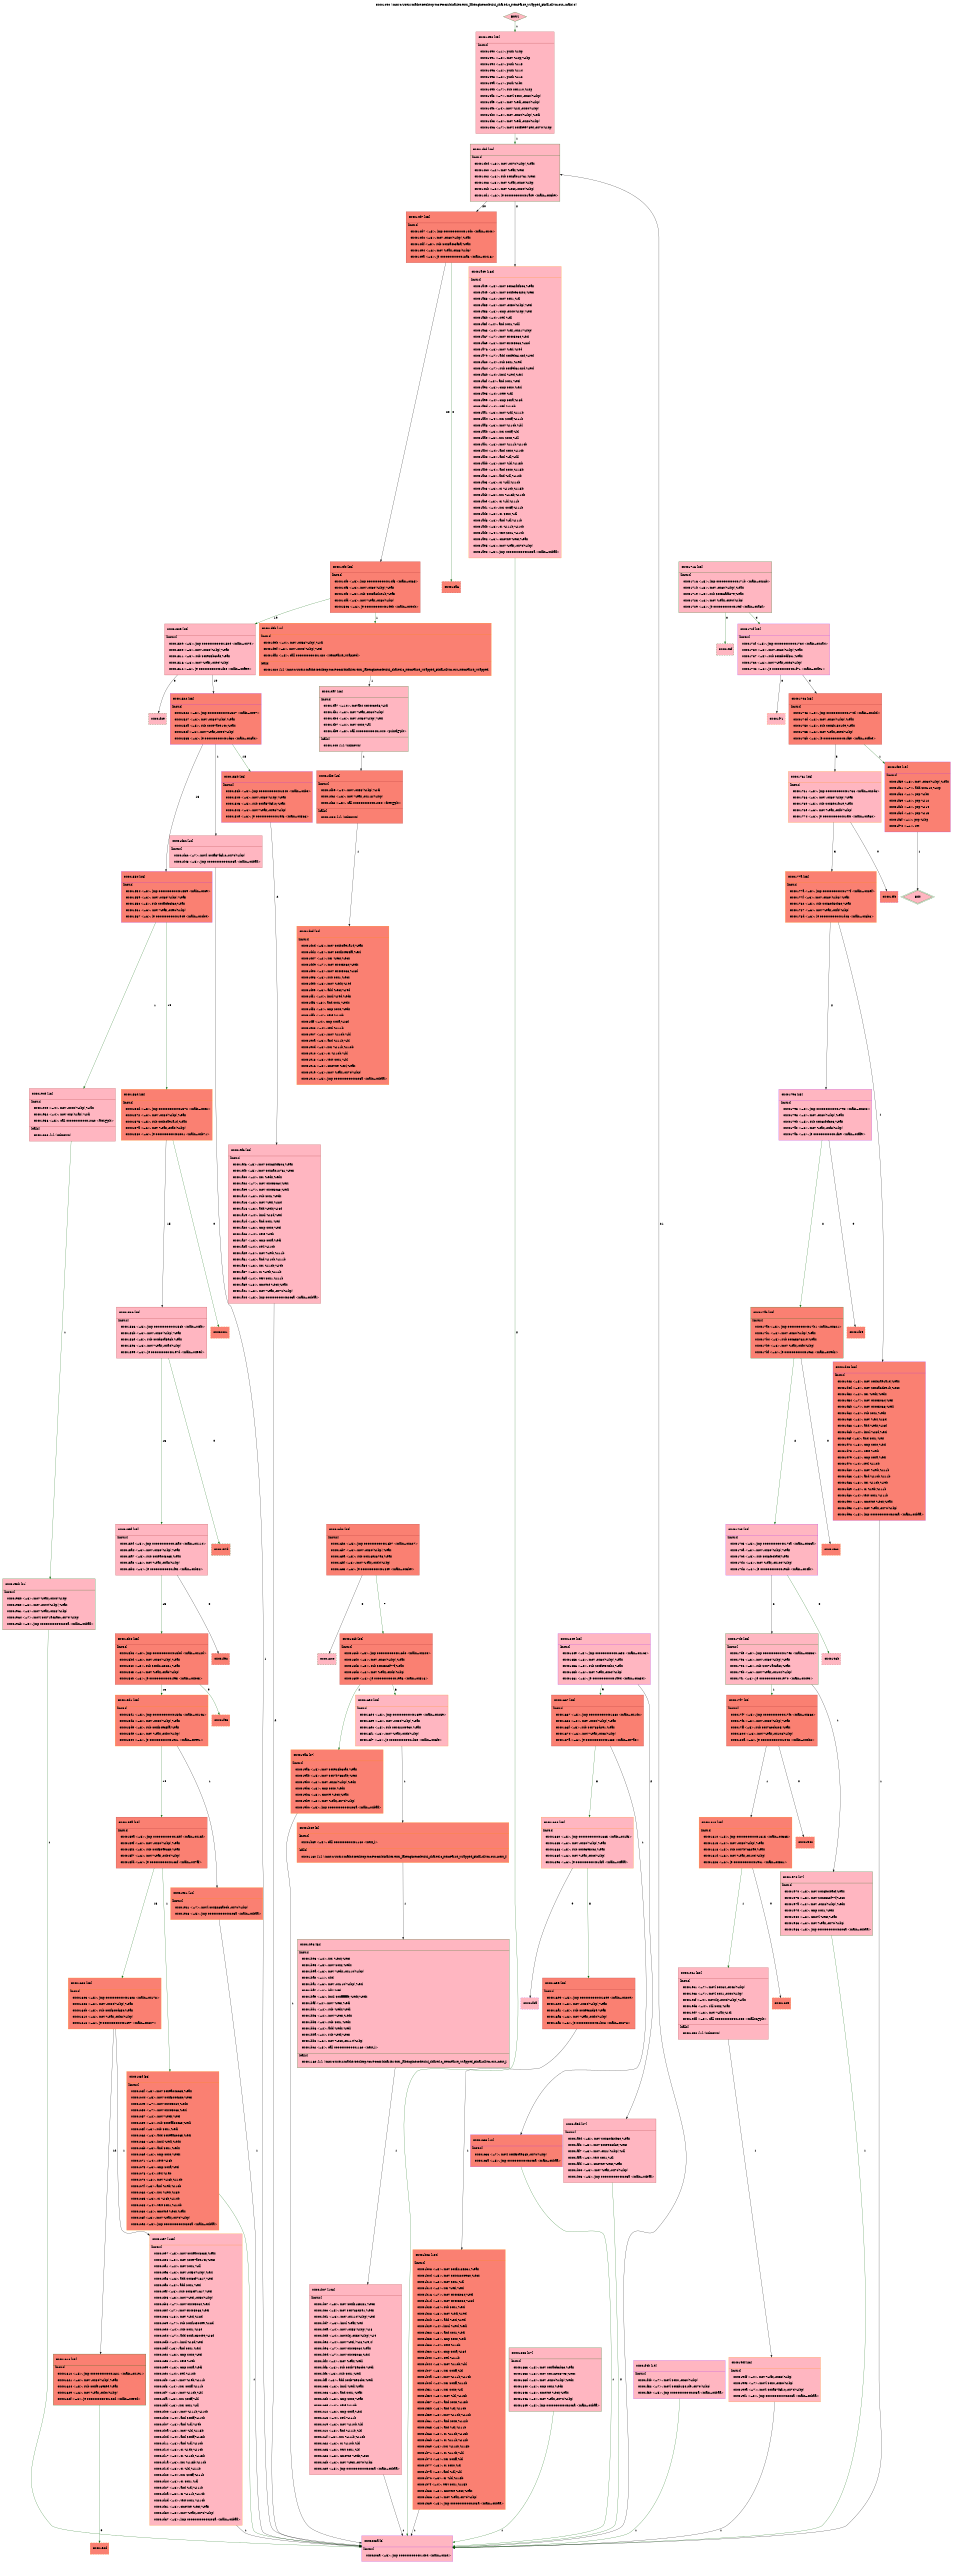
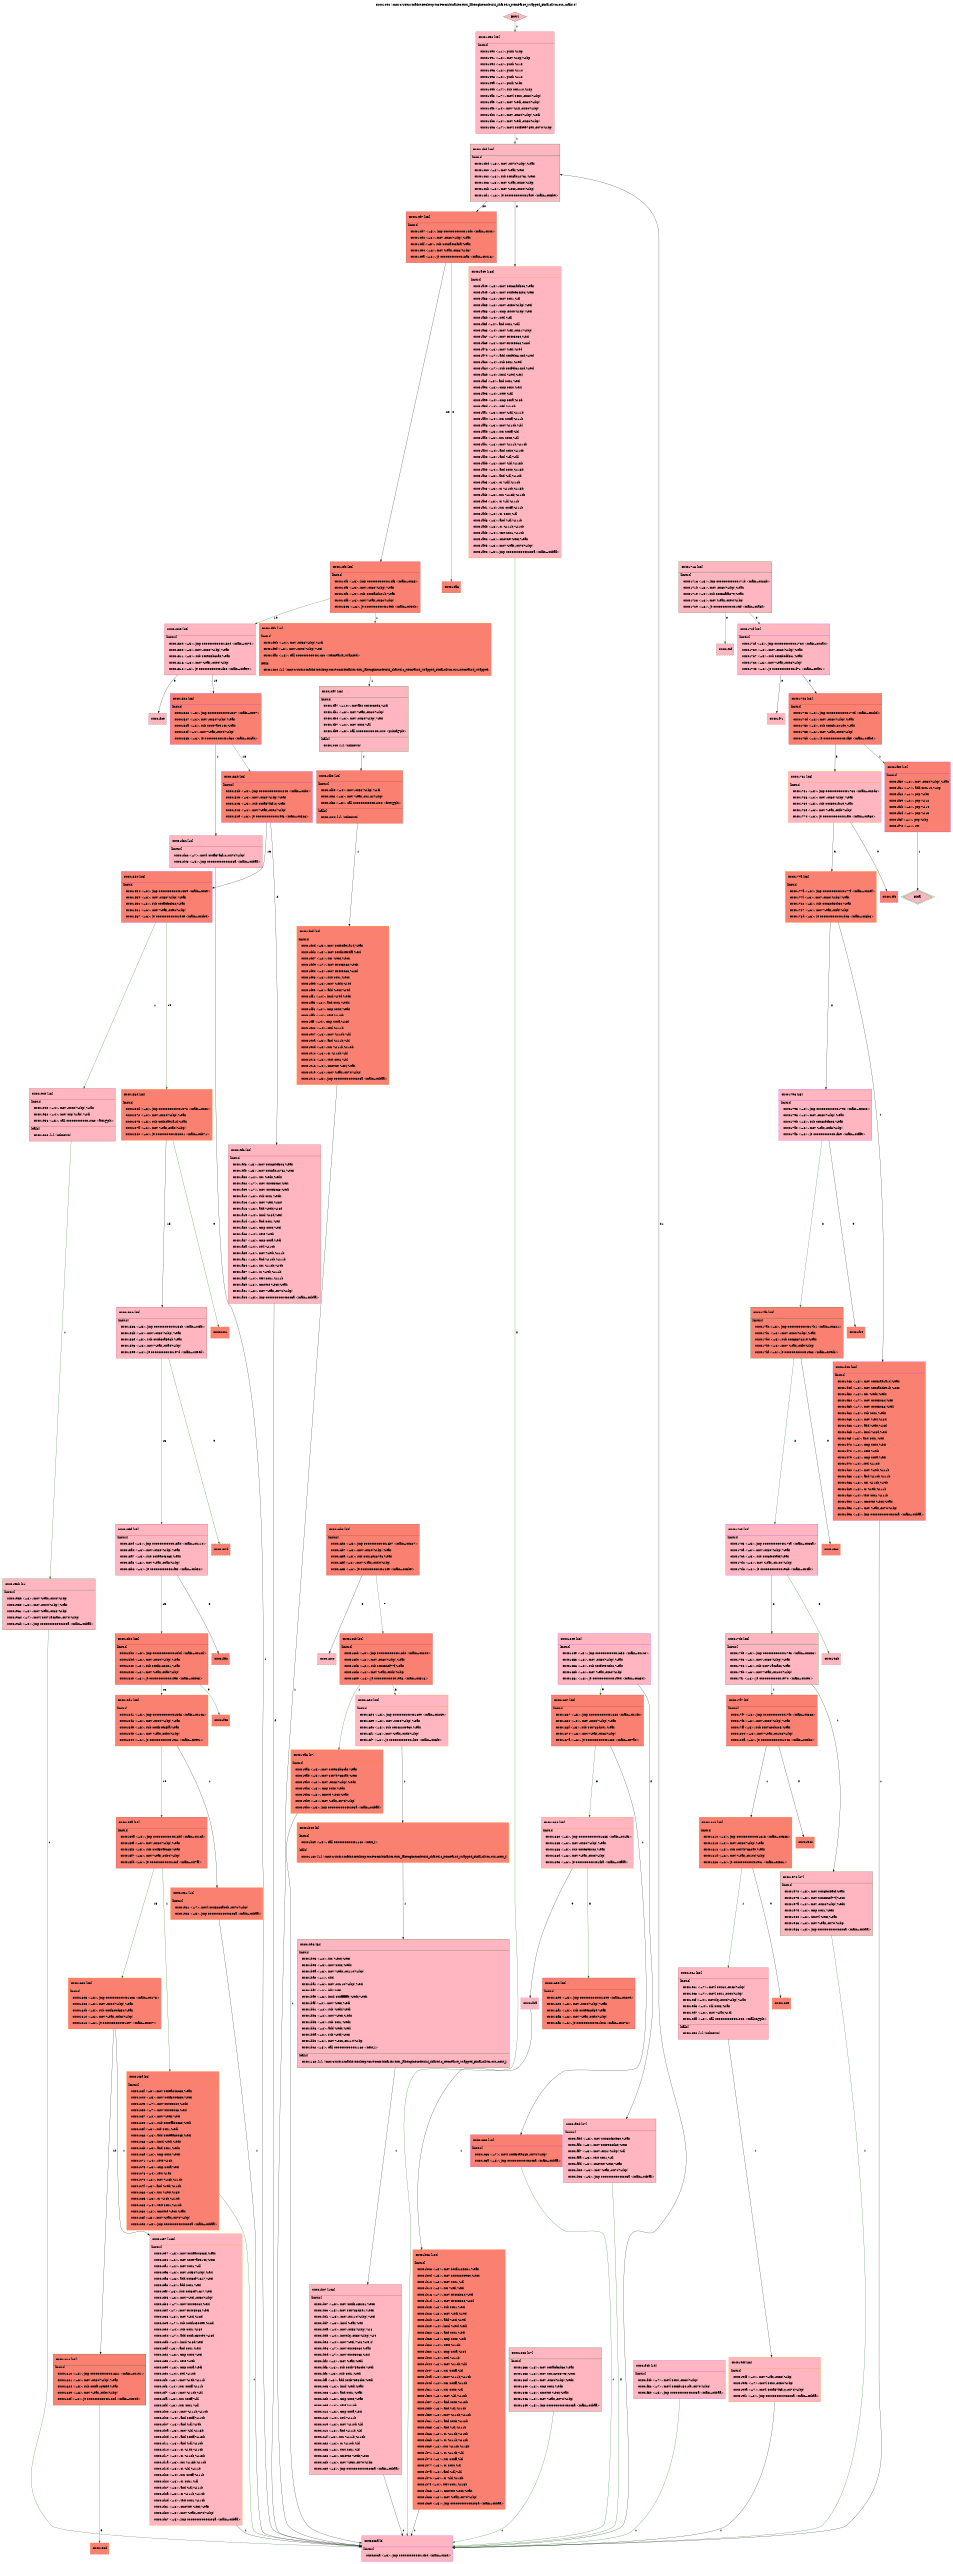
edge "0x401522 [25]" -> "0x401554 [25]": now "0x40153b [25]" -> "0x401554 [25]"
node "Exit": label "Exit" -> "Final"
edge "0x401dcd [84]" -> "0x40203a [5]": added, label "1"
edge "0x401699 [25]" -> "0x401b08 [134]": now "0x401f3a" -> "0x401b08 [134]"
